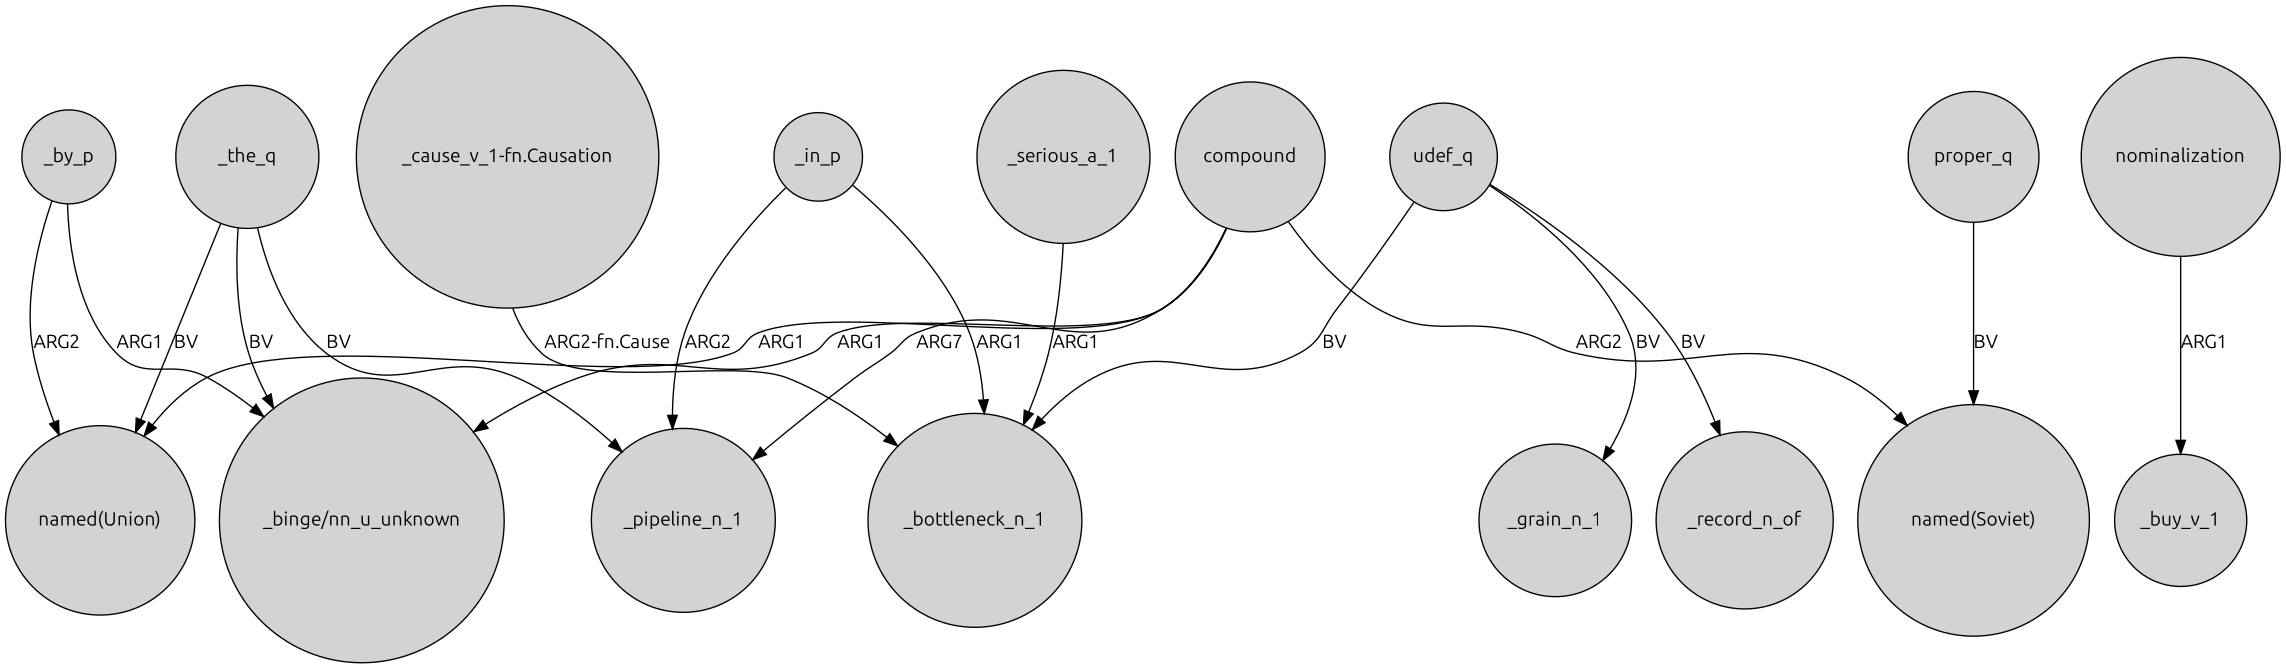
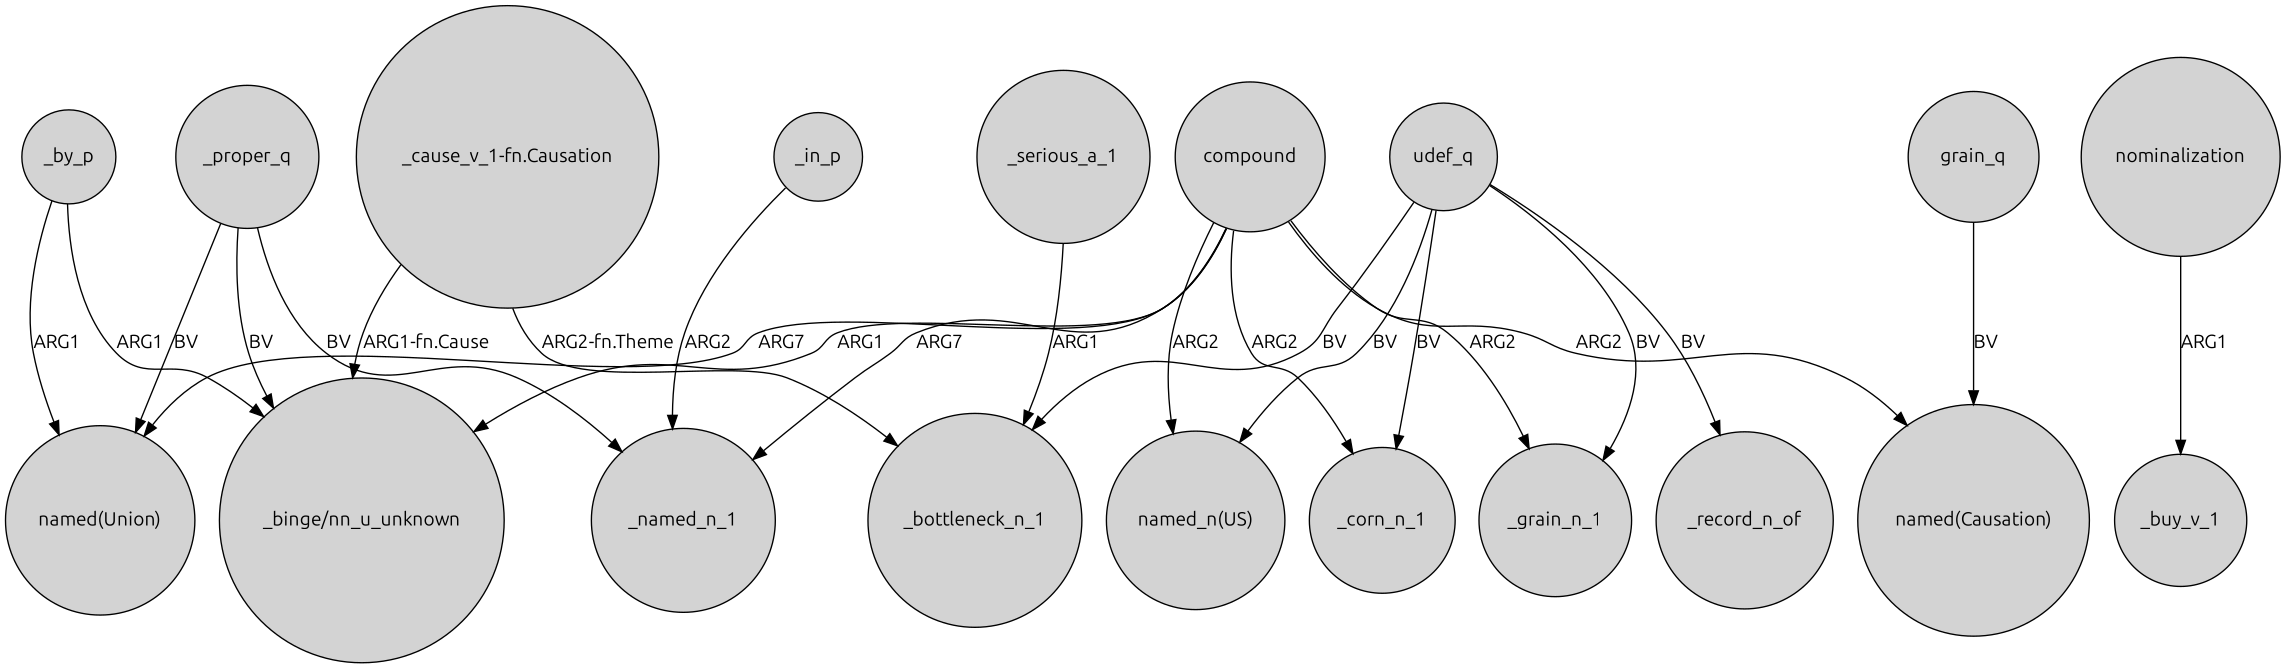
node "_the_q": label "_the_q" -> "_proper_q"
node "proper_q": label "proper_q" -> "grain_q"
edge "_in_p" -> "_bottleneck_n_1": removed, label "ARG1"
edge "_cause_v_1-fn.Causation" -> "_binge/nn_u_unknown": added, label "ARG1-fn.Cause"
edge "compound" -> "_grain_n_1": added, label "ARG2"
edge "_by_p" -> "named(Union)": label "ARG2" -> "ARG1"
edge "_cause_v_1-fn.Causation" -> "_bottleneck_n_1": label "ARG2-fn.Cause" -> "ARG2-fn.Theme"
edge "compound" -> "named(Union)": label "ARG1" -> "ARG7"
node "_pipeline_n_1": label "_pipeline_n_1" -> "_named_n_1"
node "named_n(US)": added
node "_corn_n_1": added
node "named(Soviet)": label "named(Soviet)" -> "named(Causation)"
